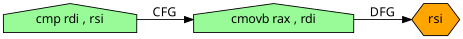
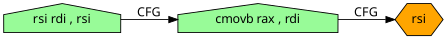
edge "cmovb rax , rdi" -> "rsi": label "DFG" -> "CFG"
node "cmp rdi , rsi": label "cmp rdi , rsi" -> "rsi rdi , rsi"
